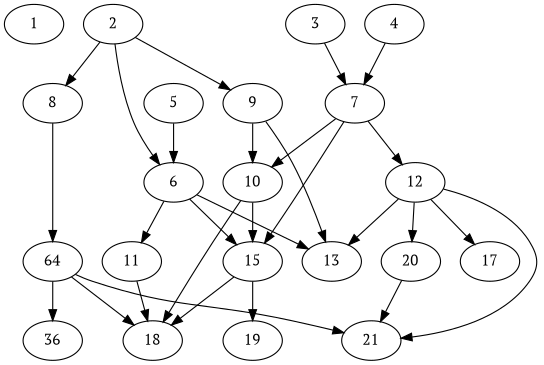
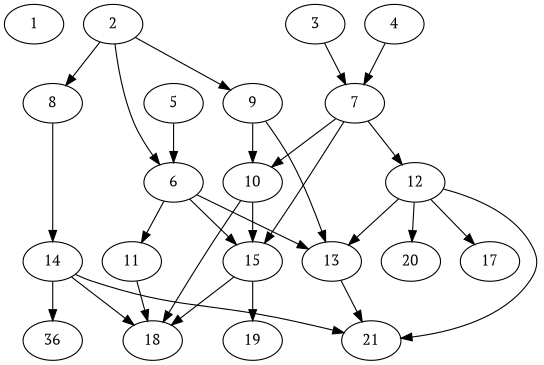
node "64": label "64" -> "14"
edge "20" -> "21": now "13" -> "21"
